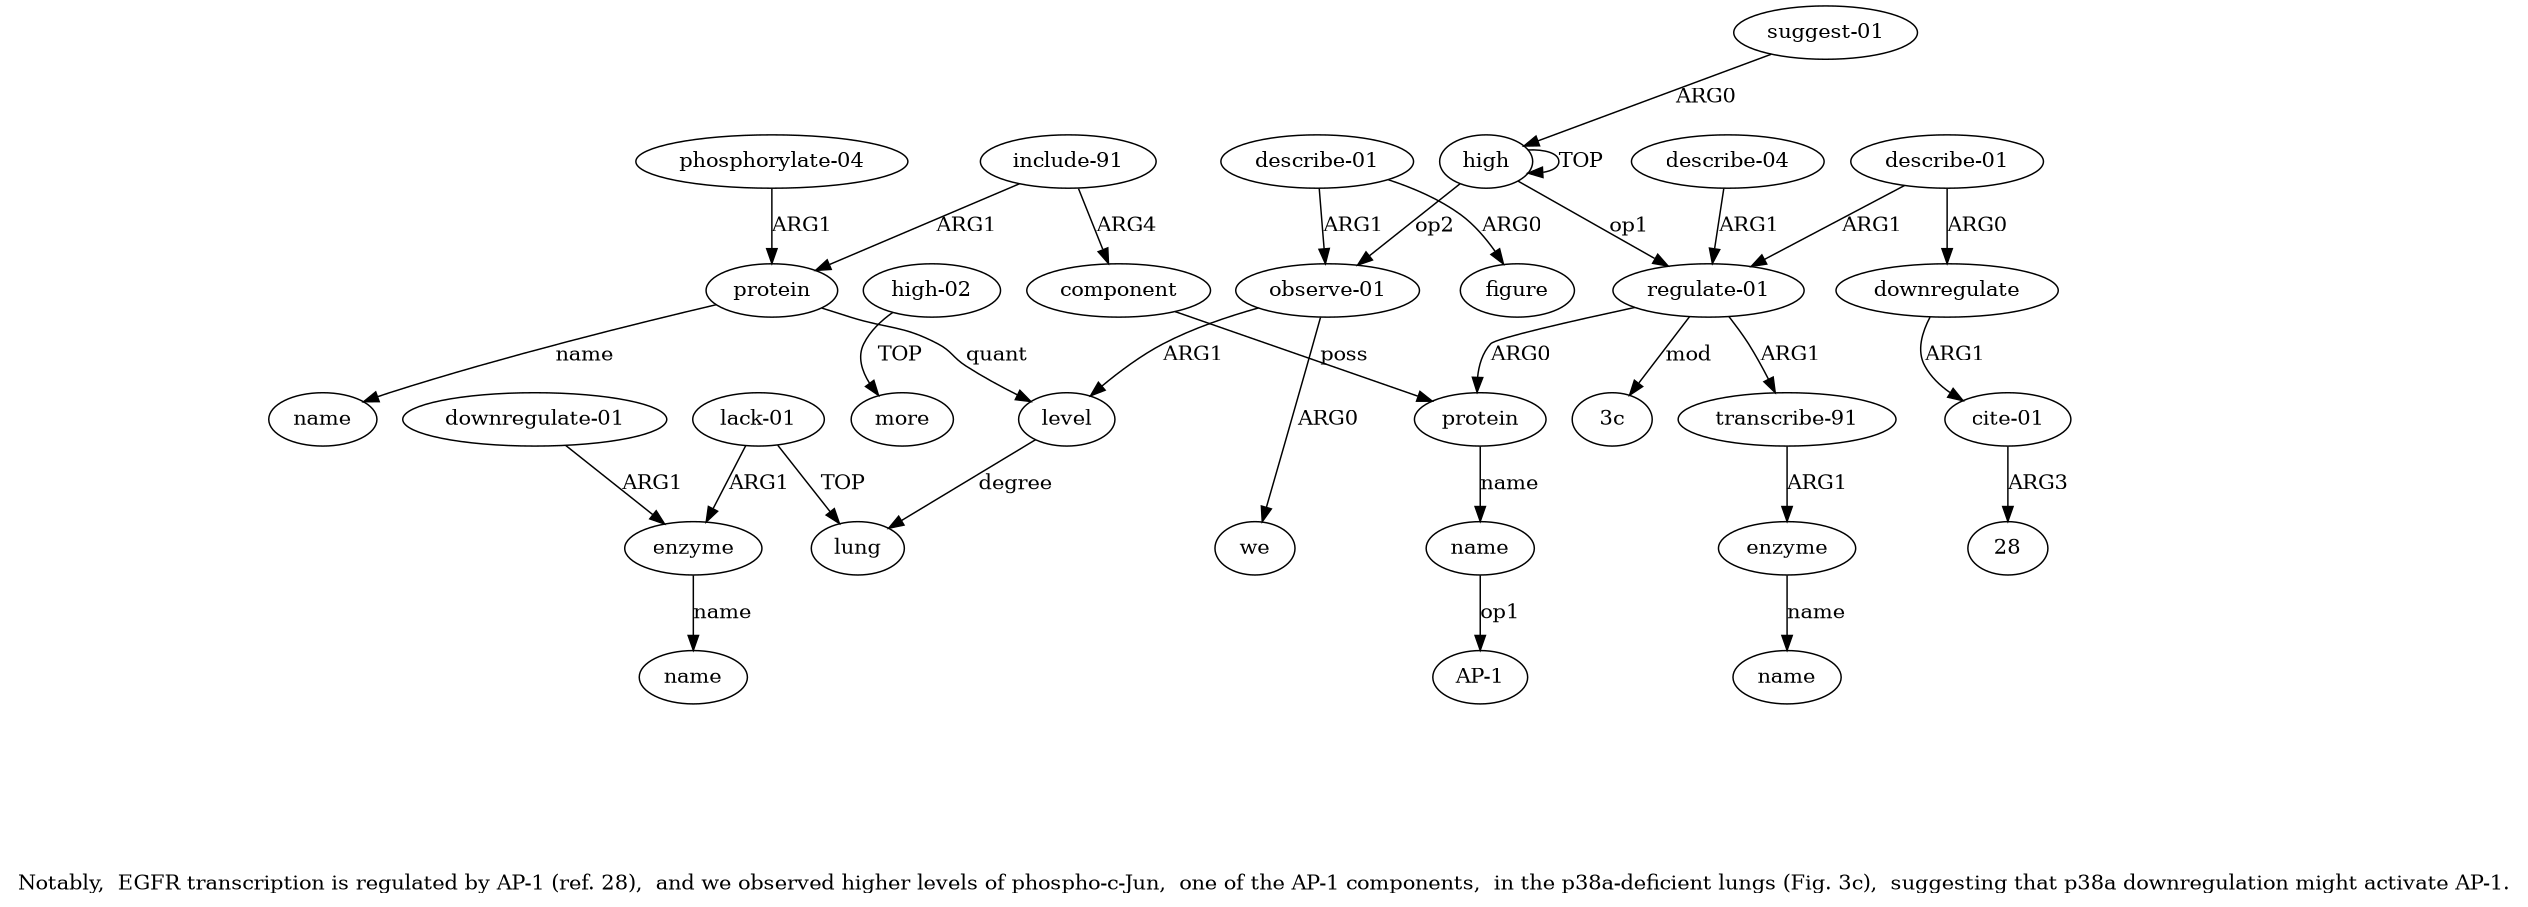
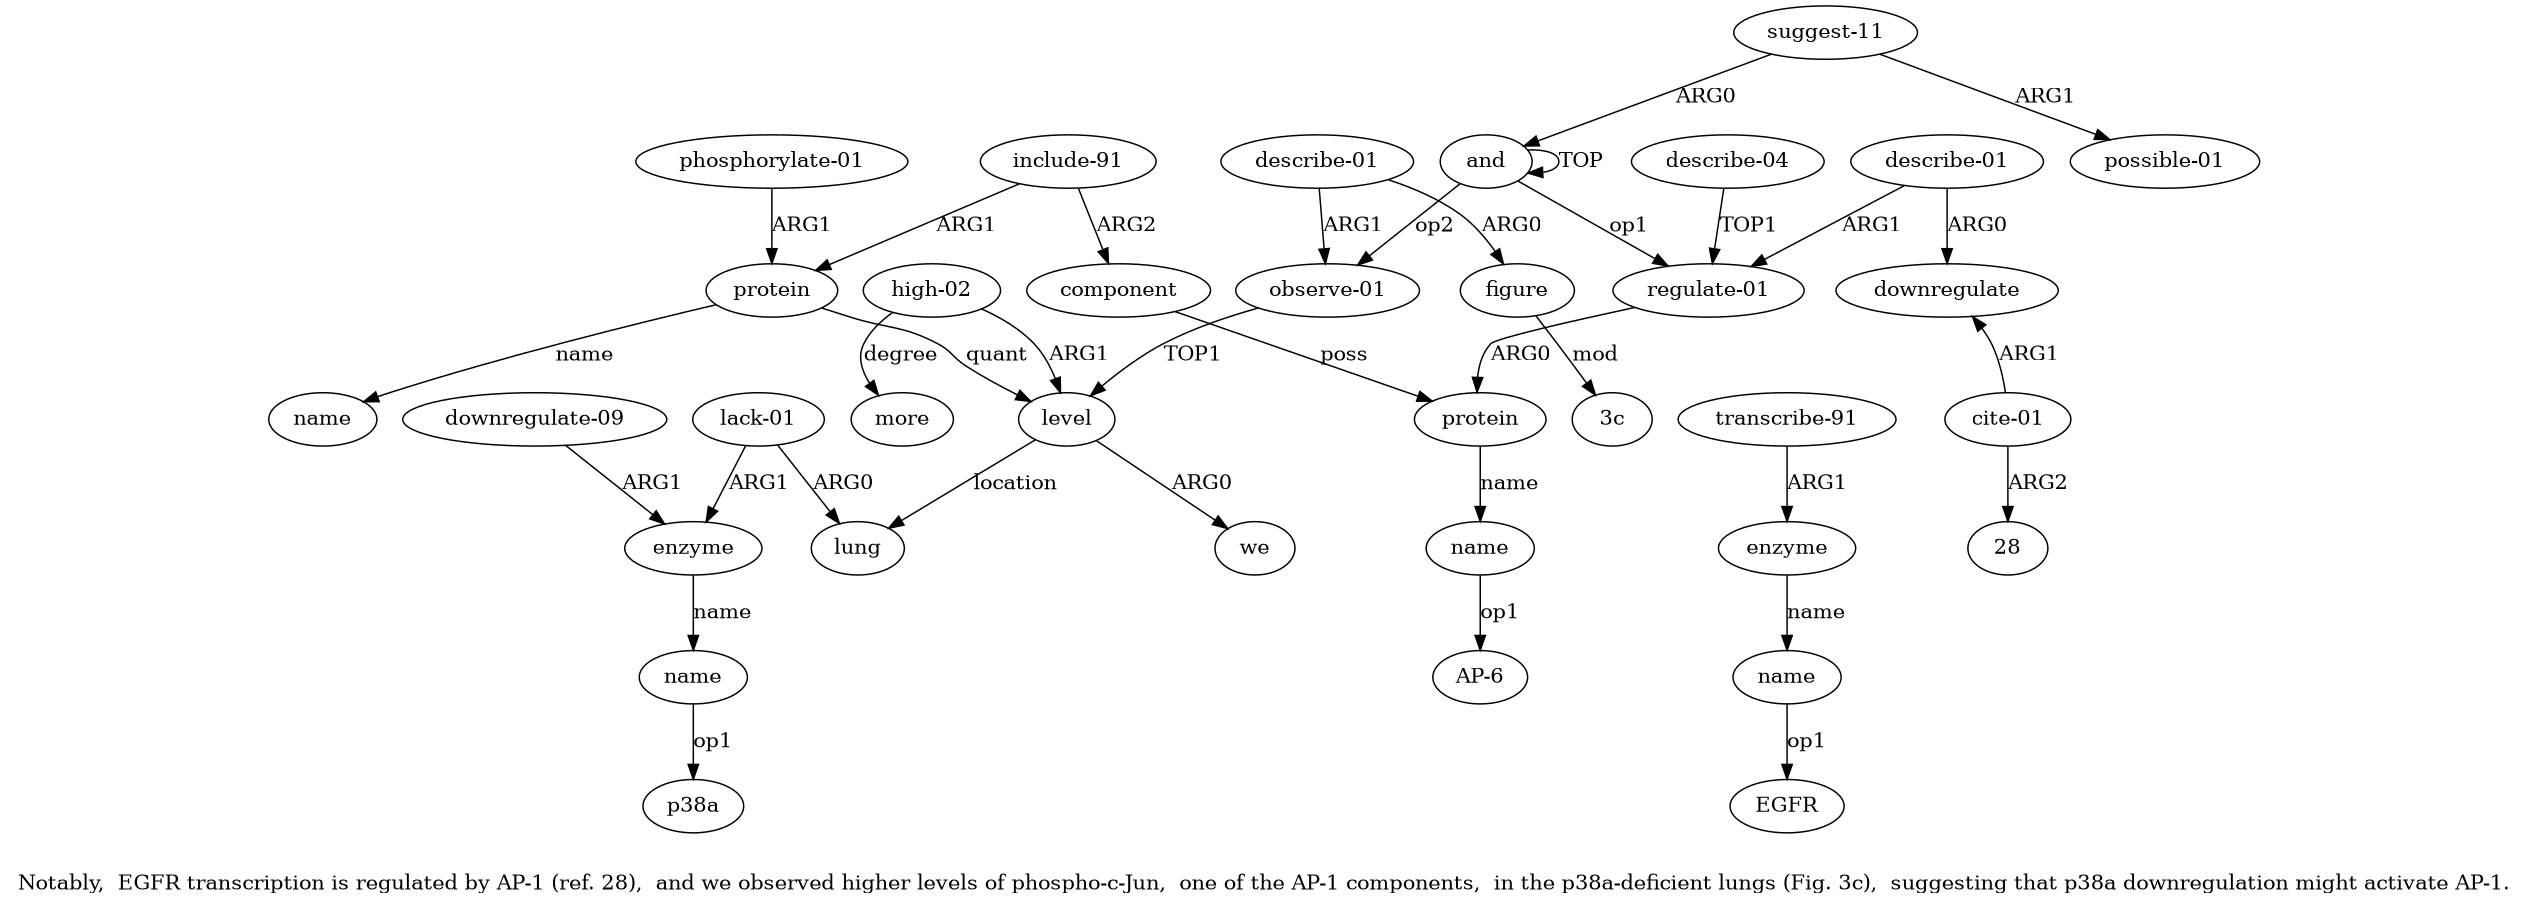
node "suggest-01": label "suggest-01" -> "suggest-11"
node "phosphorylate-04": label "phosphorylate-04" -> "phosphorylate-01"
node "high": label "high" -> "and"
node "possible-01": added
edge "include-91" -> "component": label "ARG4" -> "ARG2"
edge "describe-04" -> "regulate-01": label "ARG1" -> "TOP1"
edge "high-02" -> "level": added, label "ARG1"
edge "regulate-01" -> "transcribe-91": removed, label "ARG1"
edge "regulate-01" -> "3c": now "figure" -> "3c"
edge "high-02" -> "more": label "TOP" -> "degree"
edge "observe-01" -> "level": label "ARG1" -> "TOP1"
edge "downregulate" -> "cite-01": reversed
edge "observe-01" -> "we": now "level" -> "we"
node "downregulate-01": label "downregulate-01" -> "downregulate-09"
edge "lack-01" -> "lung": label "TOP" -> "ARG0"
edge "level" -> "lung": label "degree" -> "location"
edge "cite-01" -> "28": label "ARG3" -> "ARG2"
node "AP-1": label "AP-1" -> "AP-6"
node "p38a": added
node "EGFR": added
